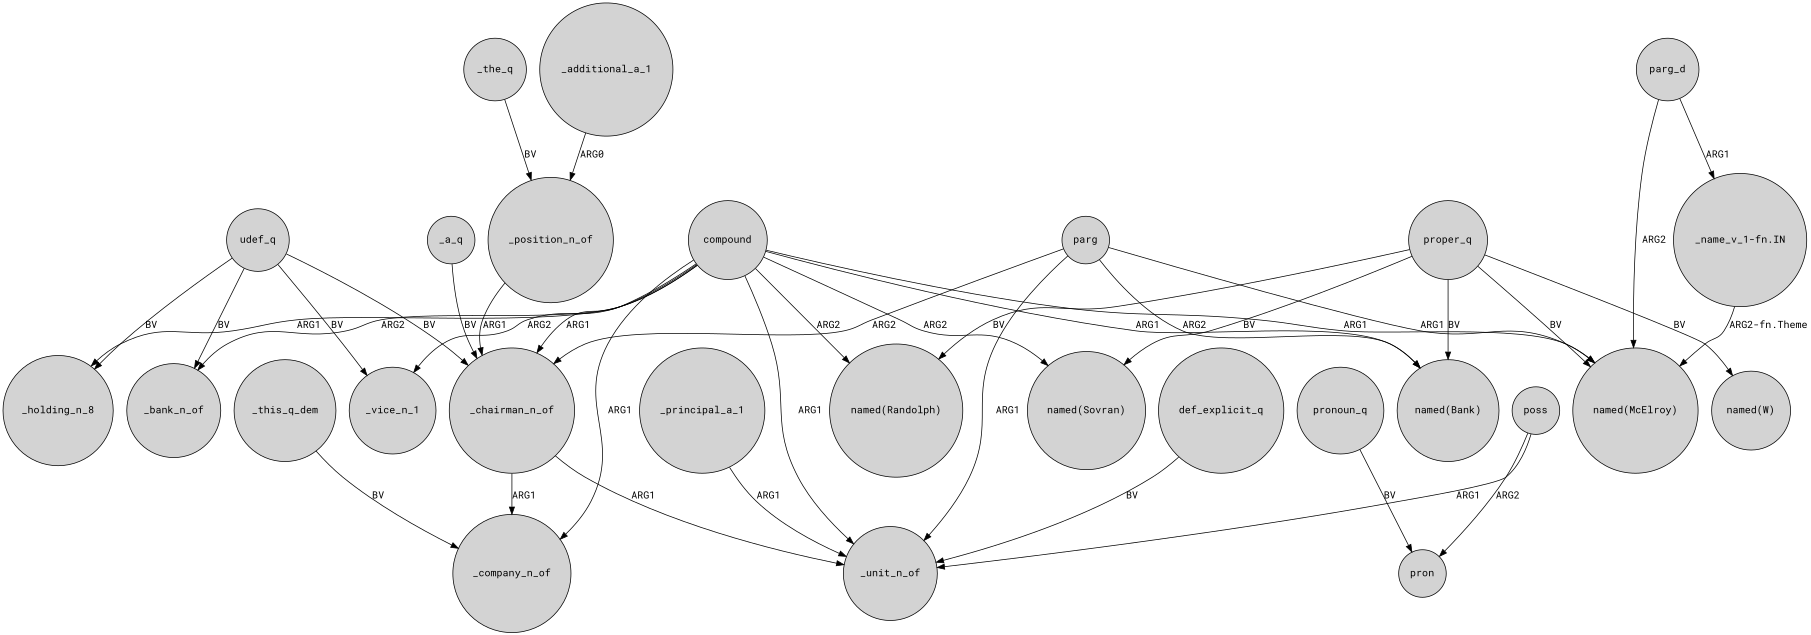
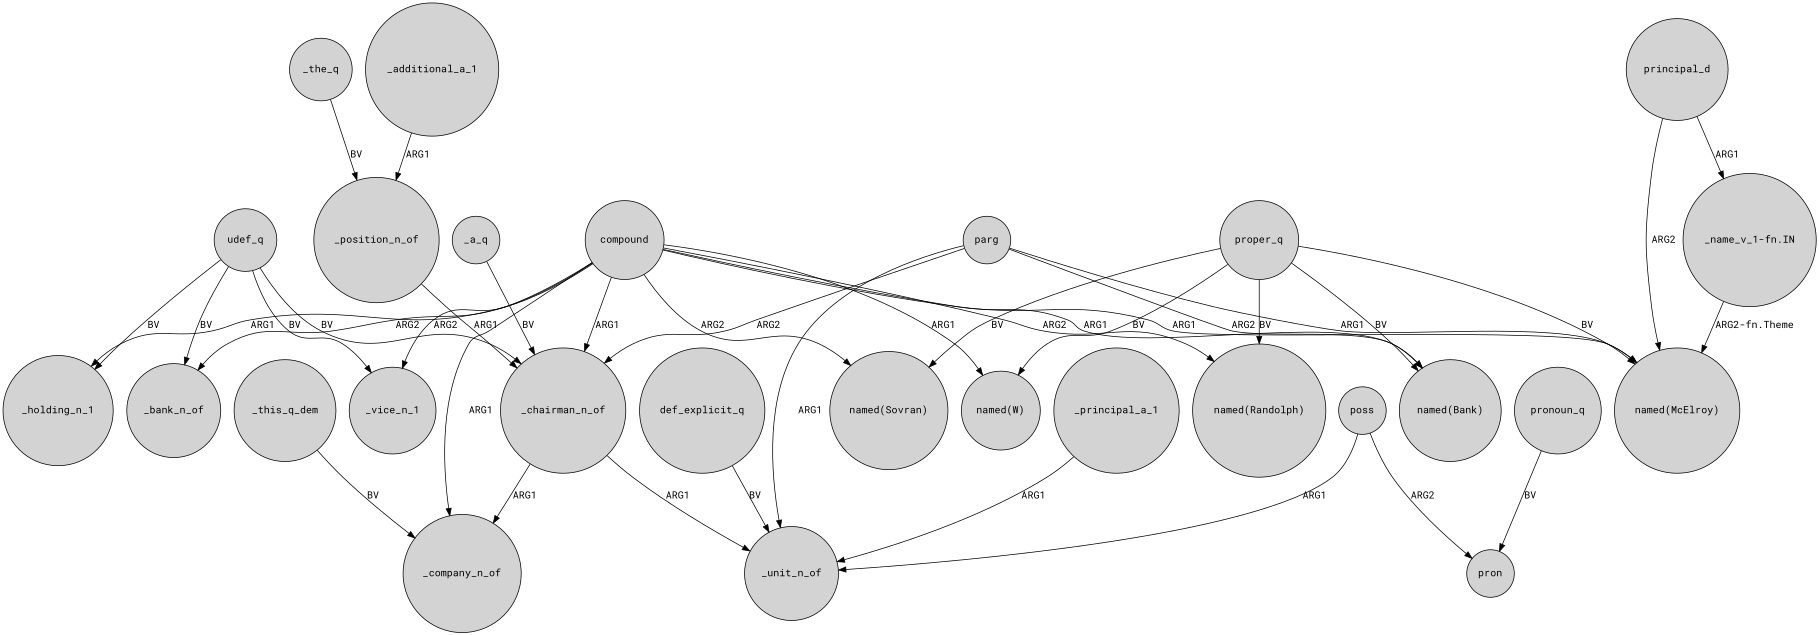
node "parg_d": label "parg_d" -> "principal_d"
edge "_additional_a_1" -> "_position_n_of": label "ARG0" -> "ARG1"
node "_holding_n_8": label "_holding_n_8" -> "_holding_n_1"
edge "compound" -> "_unit_n_of": now "compound" -> "named(W)"
